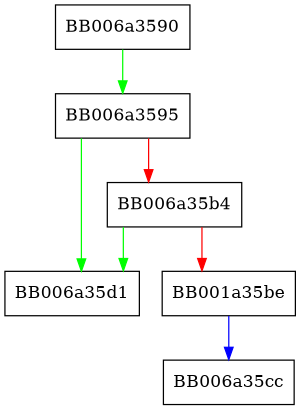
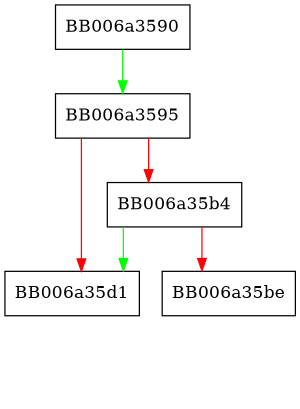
edge "BB006a3595" -> "BB006a35d1": color green -> red
node "BB001a35be": label "BB001a35be" -> "BB006a35be"
node "BB006a35cc": removed
